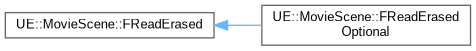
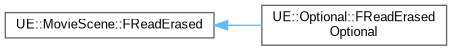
node "UE::MovieScene::FReadErased Optional": label "UE::MovieScene::FReadErased Optional" -> "UE::Optional::FReadErased Optional"
